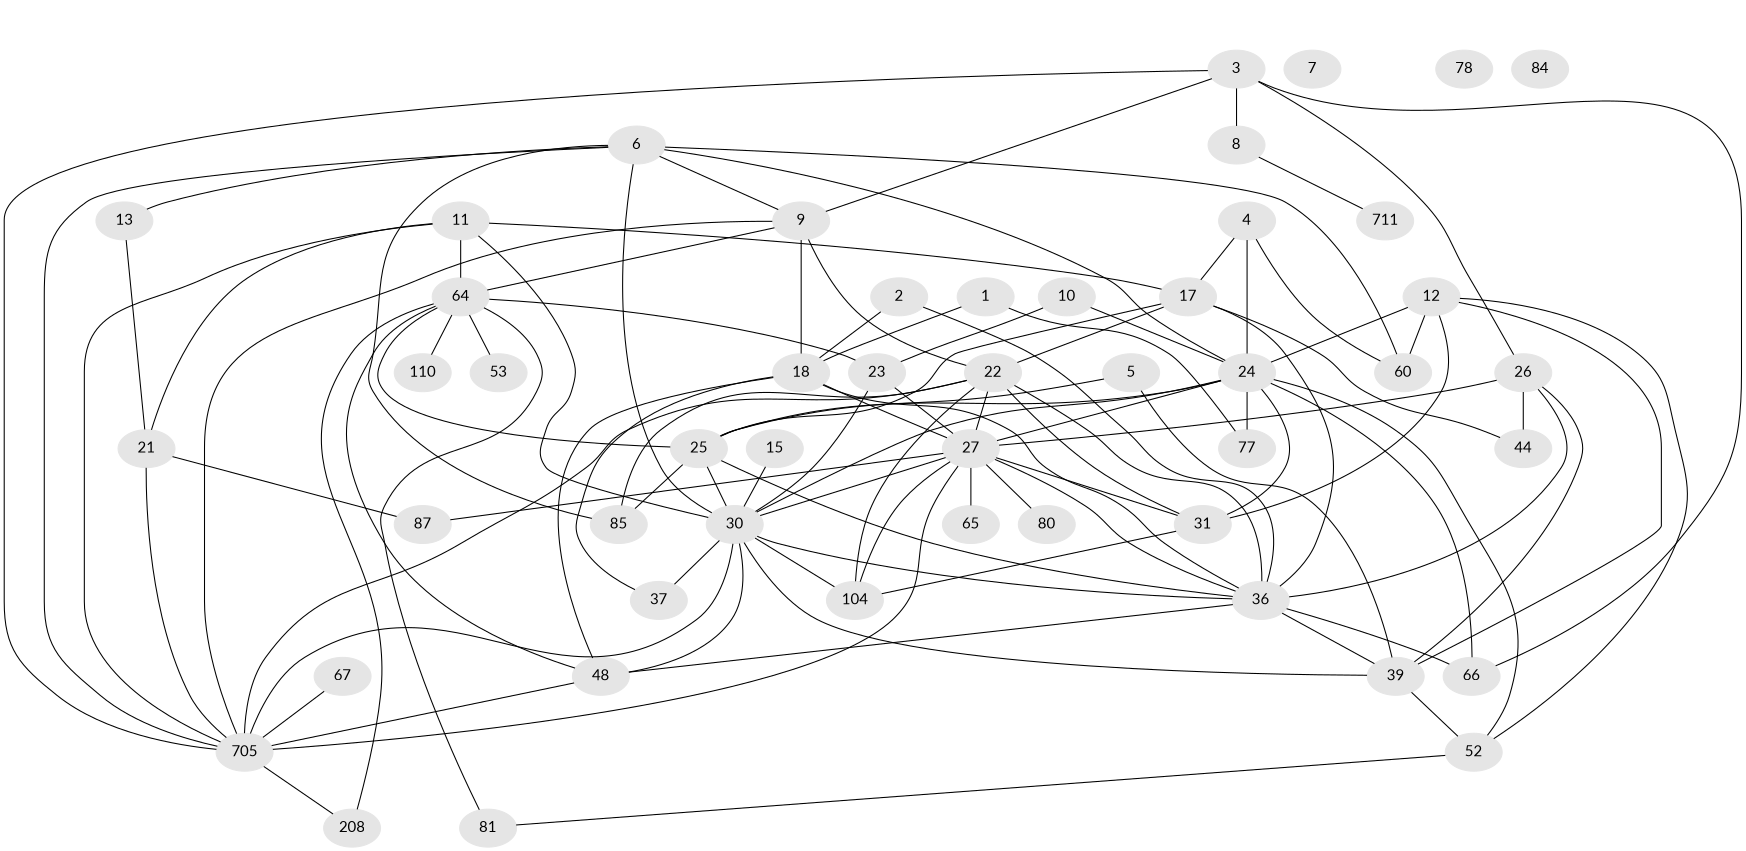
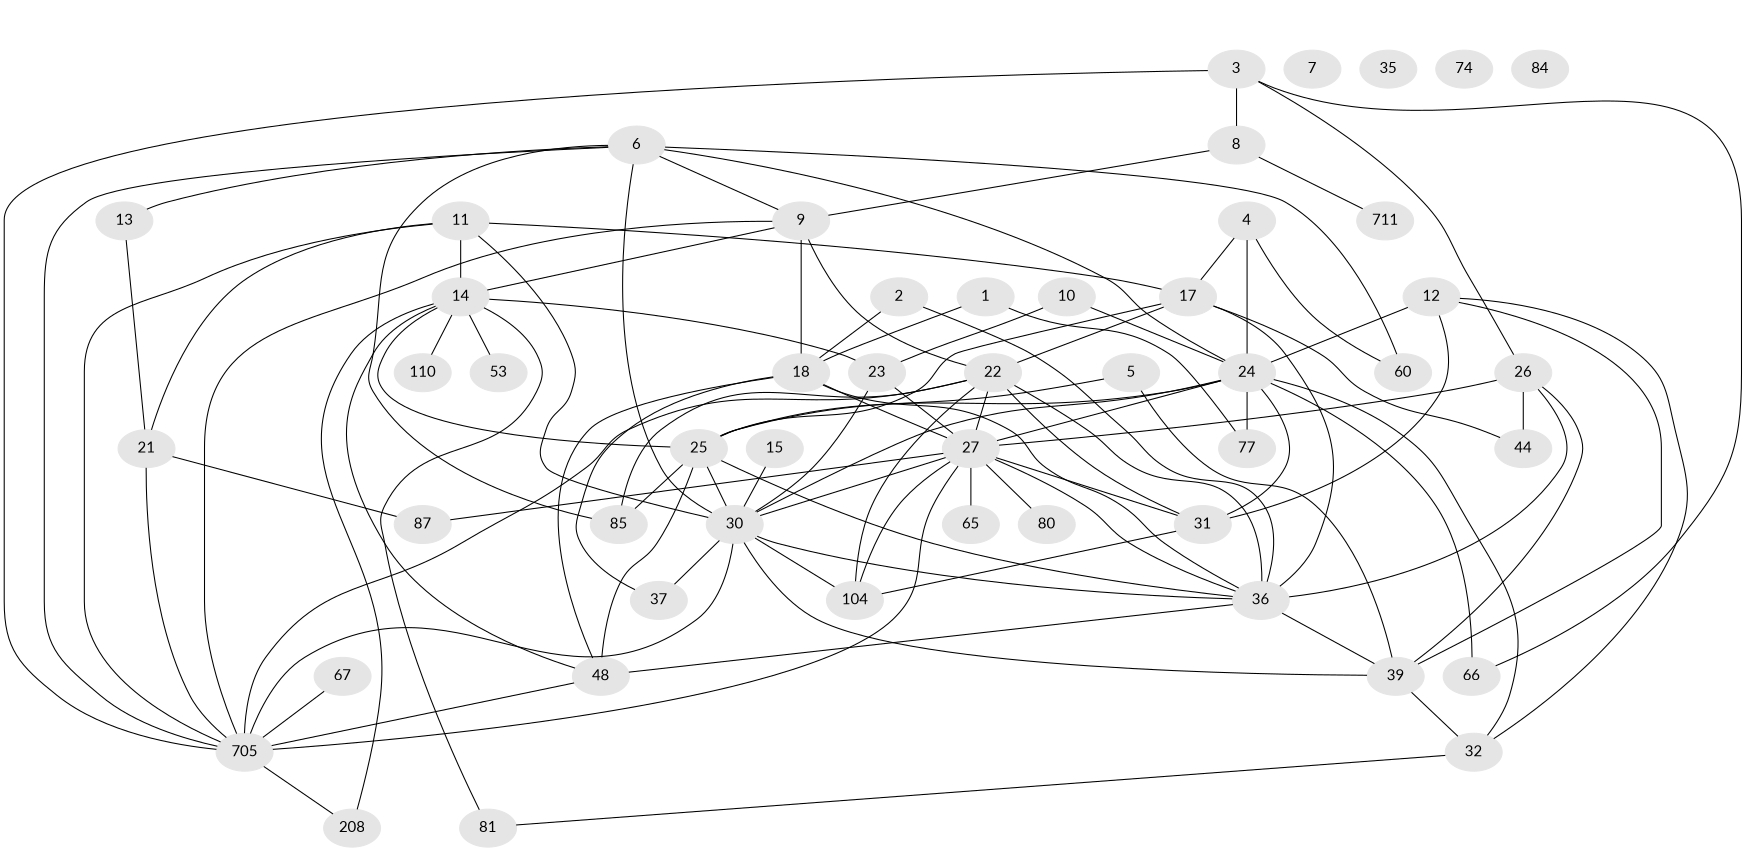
node "35": added
node "78": label "78" -> "74"
edge "3" -- "9": now "8" -- "9"
node "64": label "64" -> "14"
edge "12" -- "60": removed
edge "30" -- "48": now "25" -- "48"
edge "36" -- "66": removed
node "52": label "52" -> "32"
